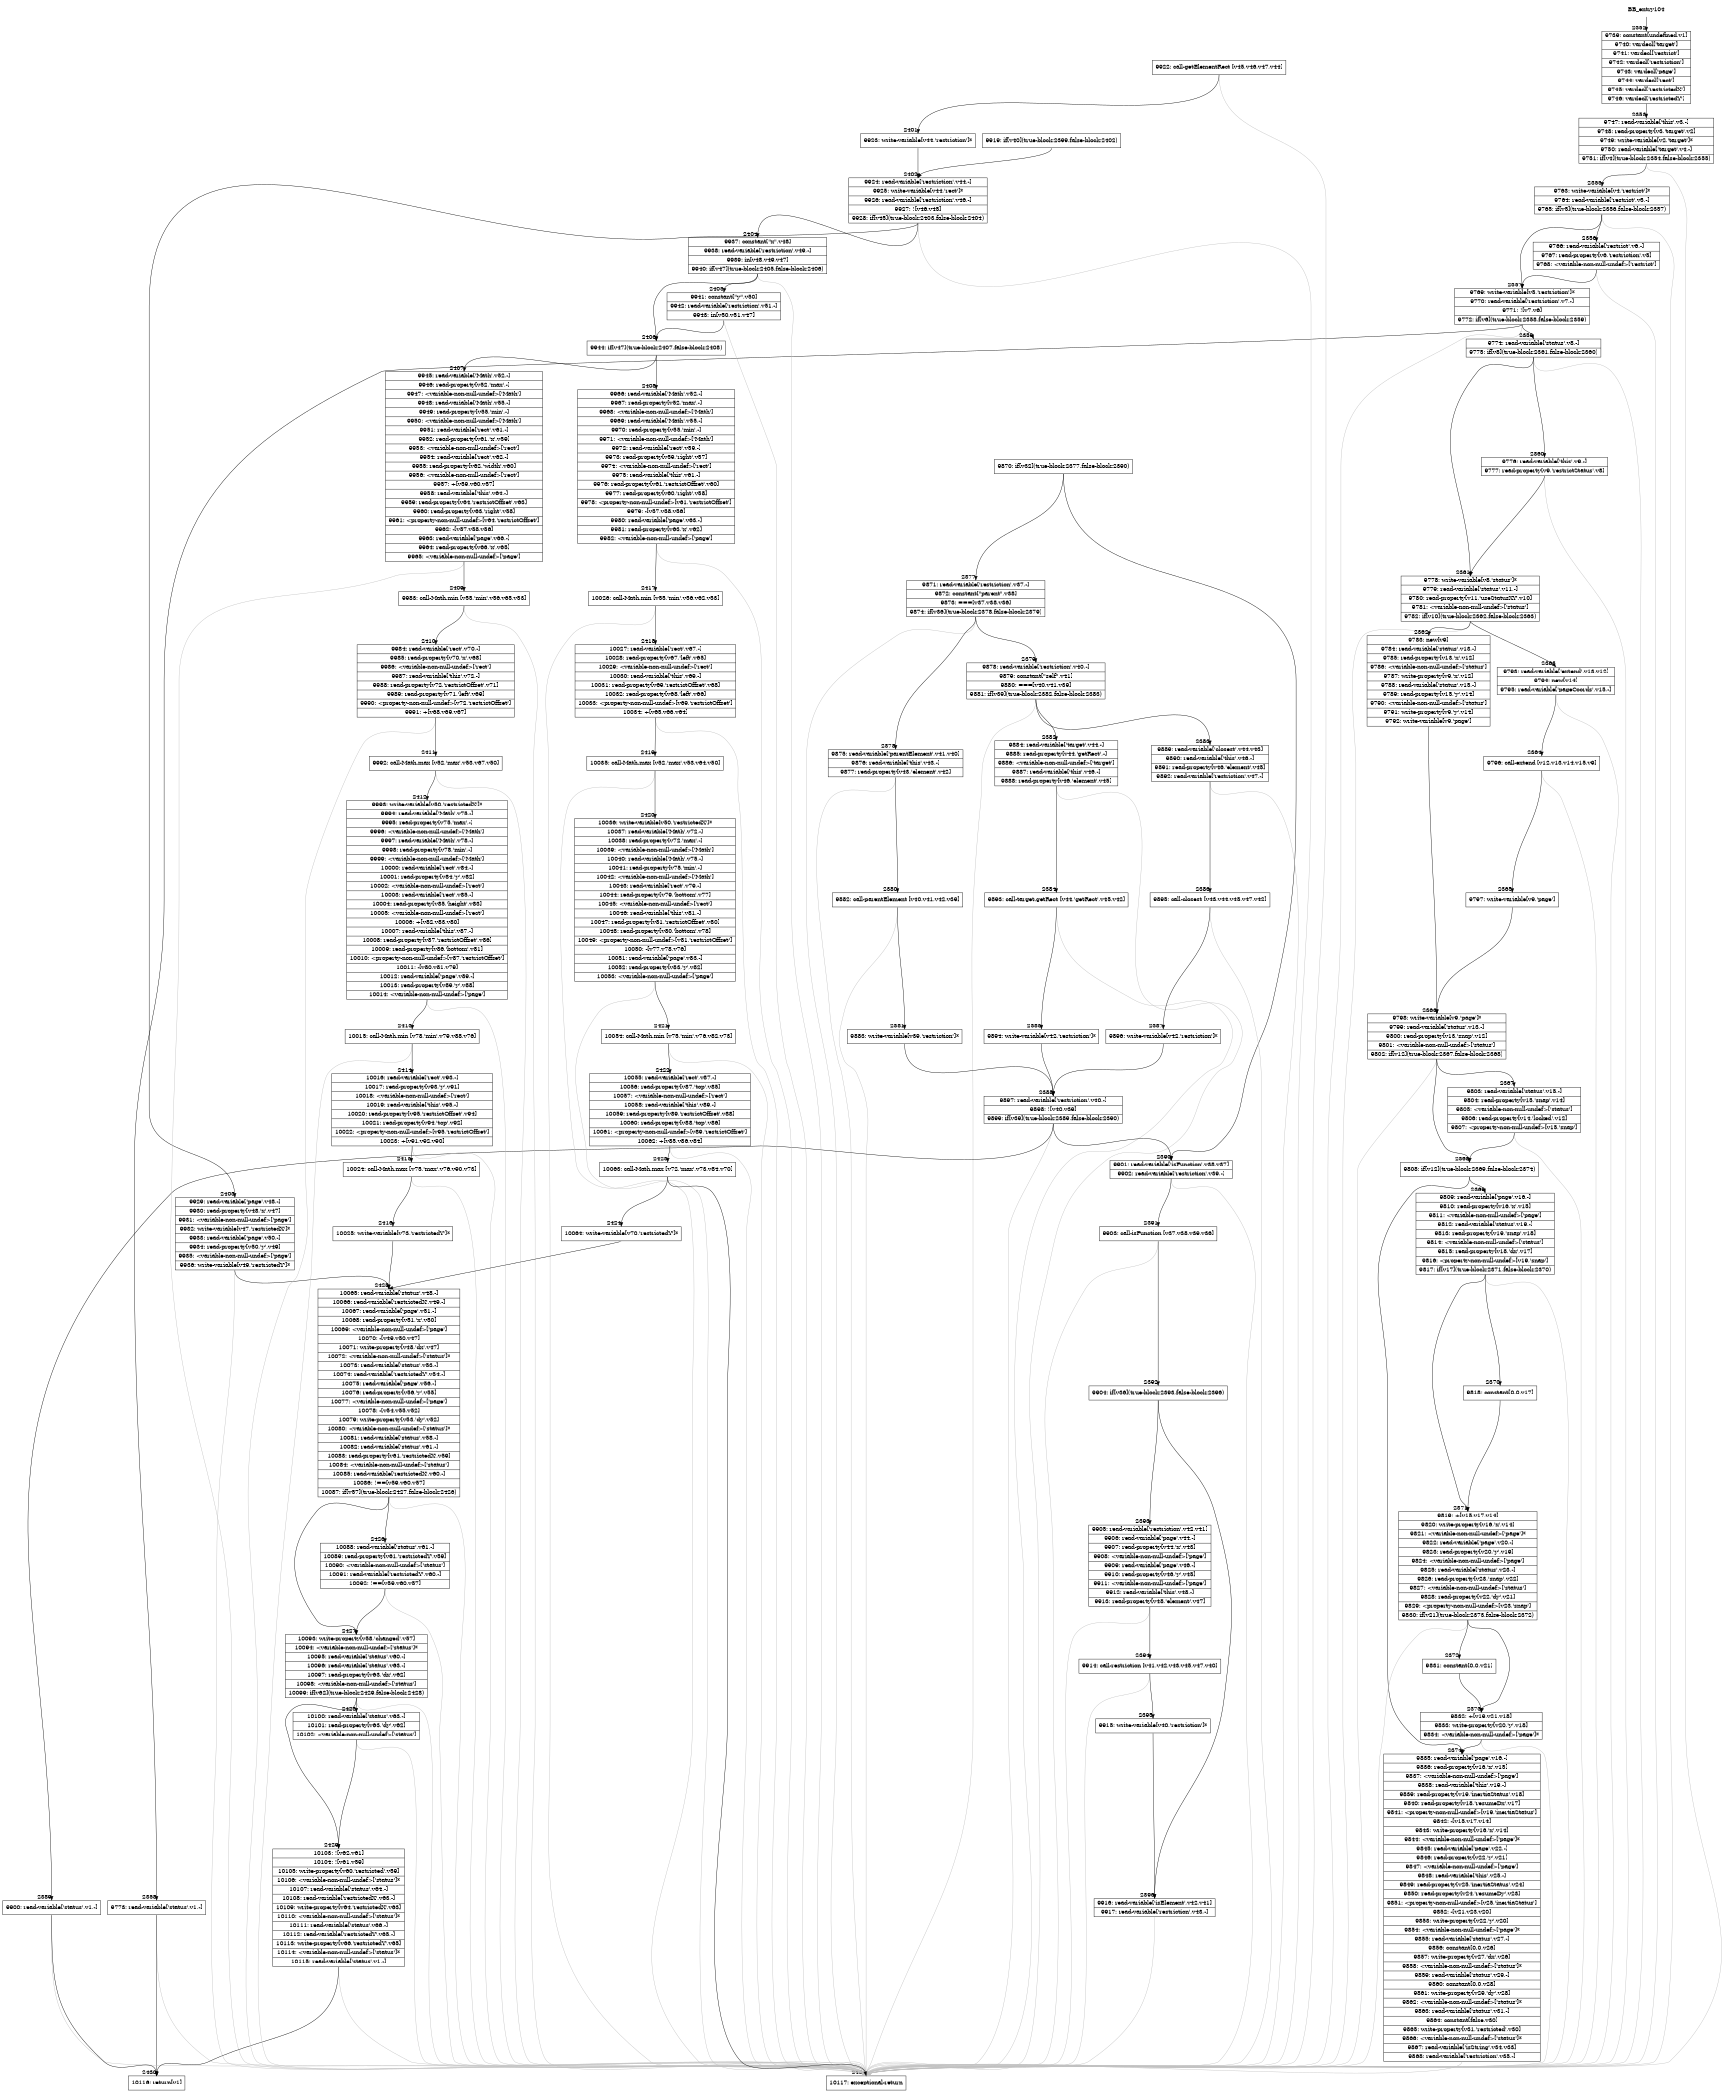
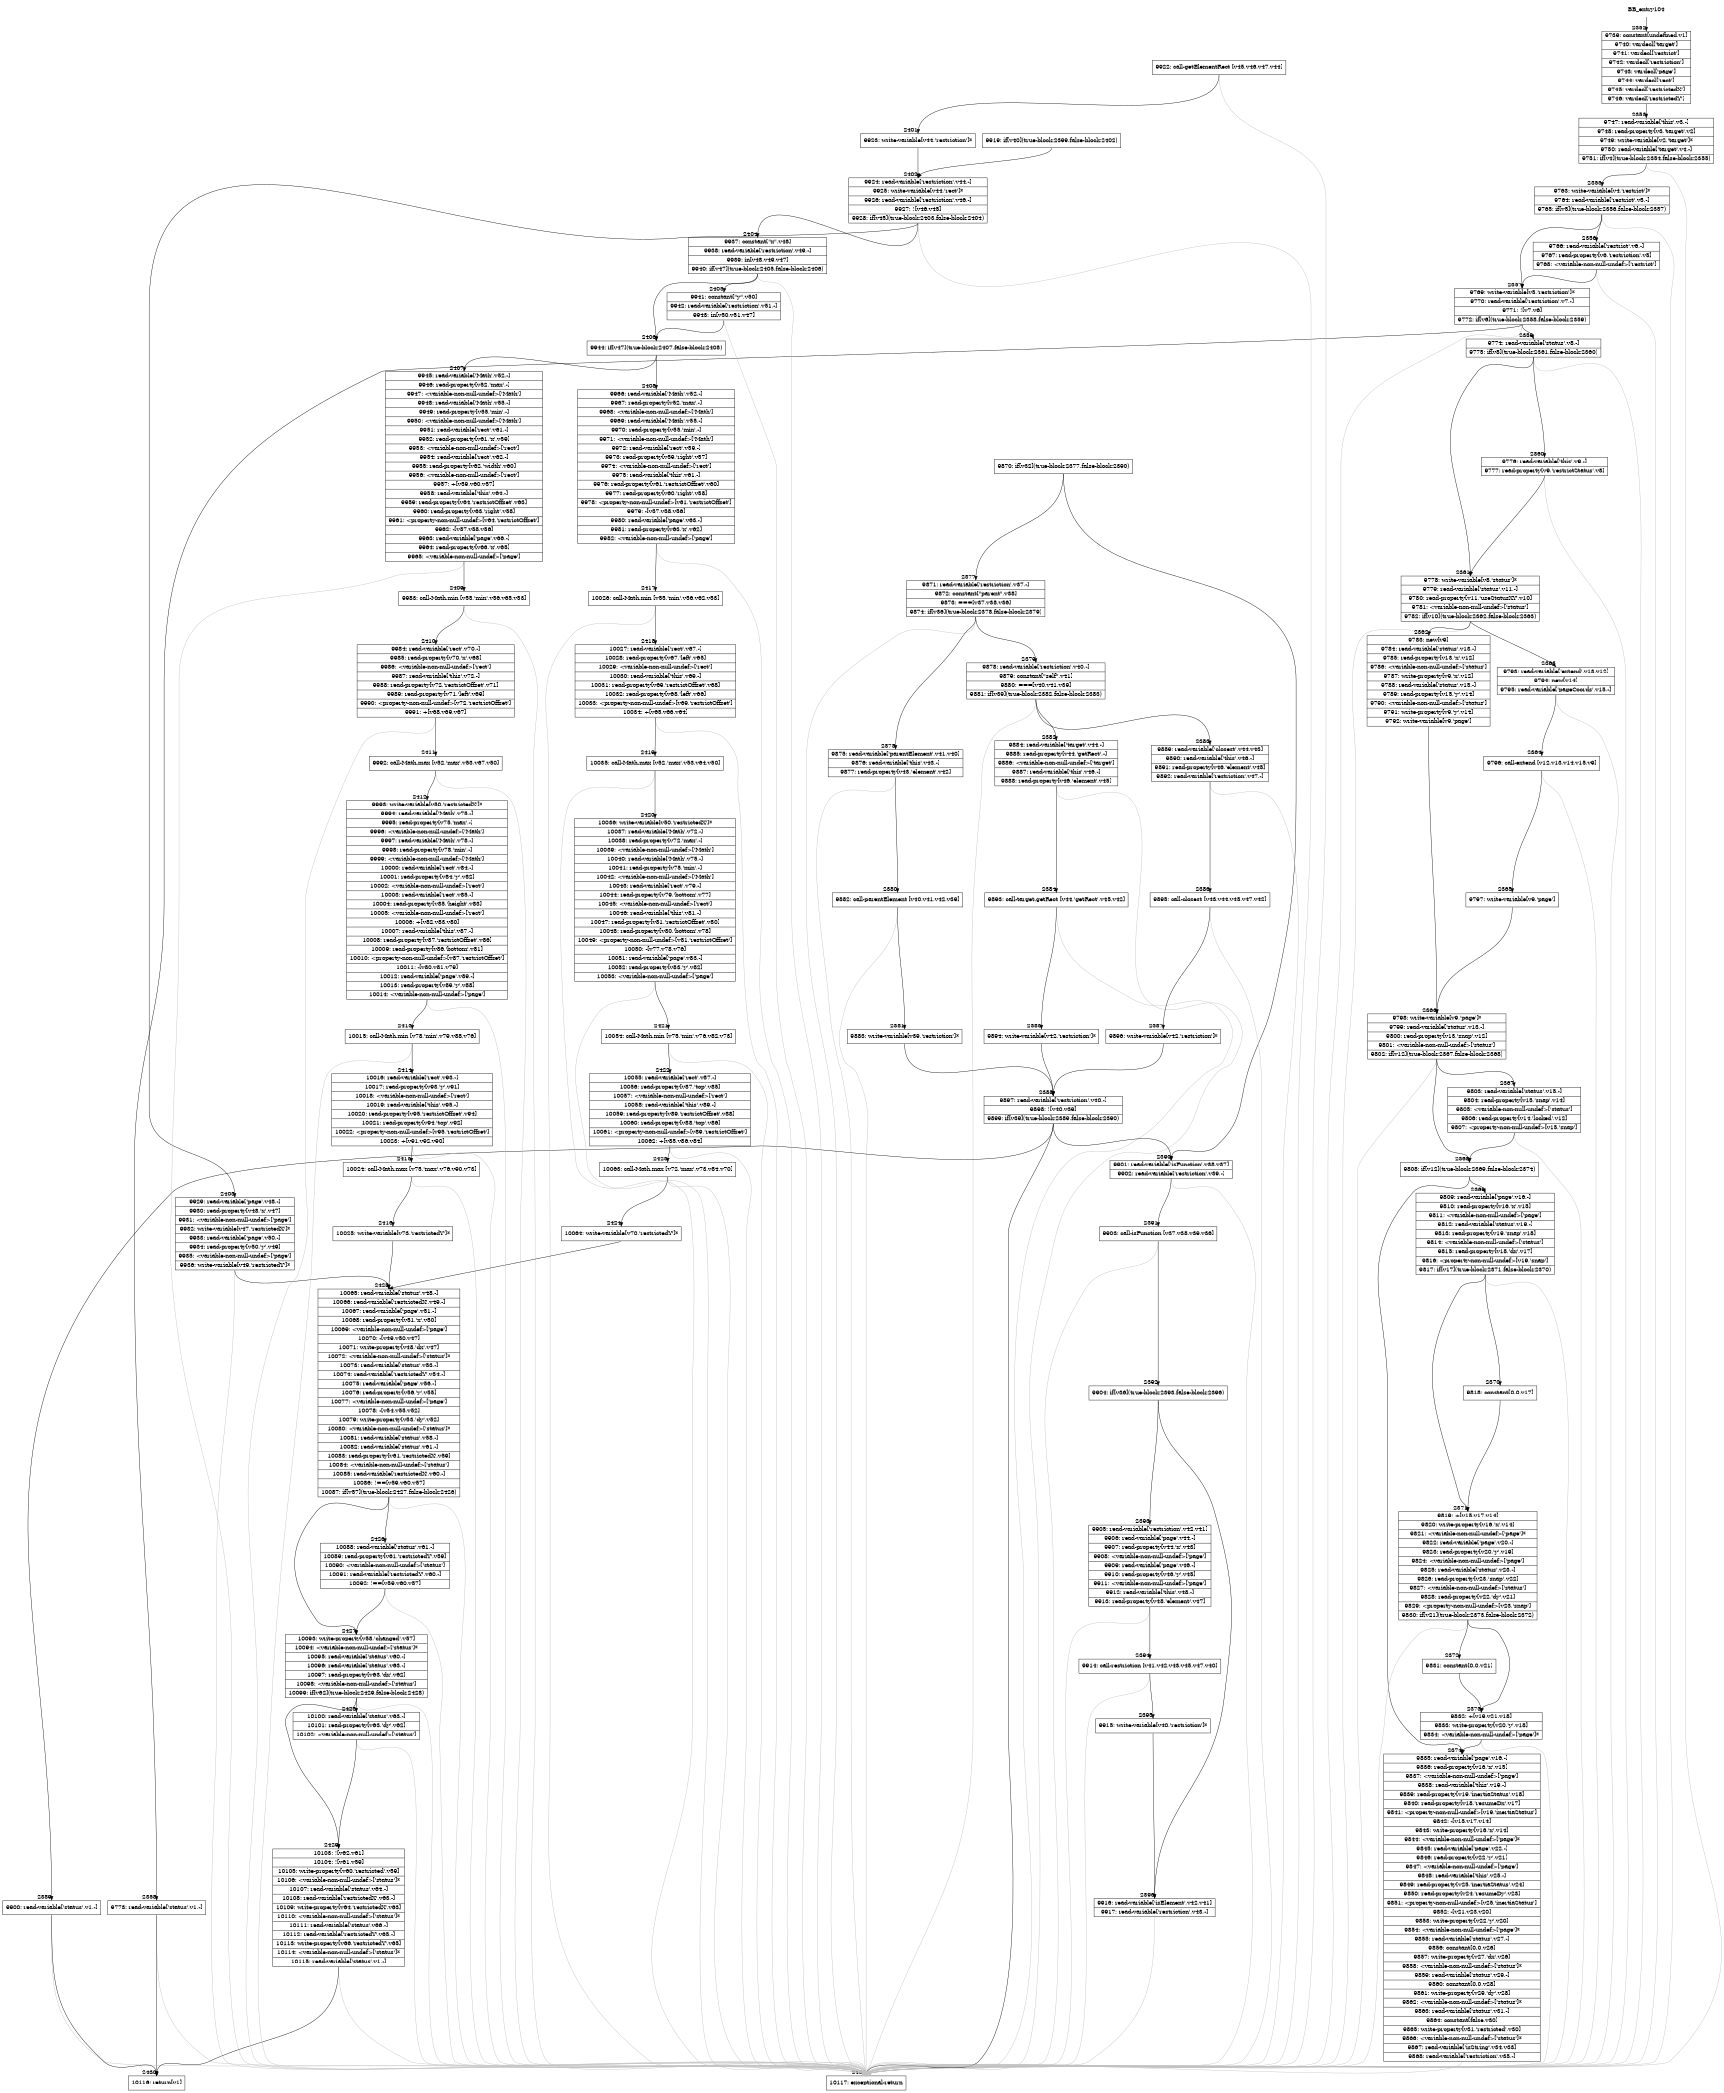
edge "9897: read-variable['restriction',v40,-]" -> "10117: exceptional-return": color gray -> black
edge "10063: call-Math.max [v72,'max',v73,v84,v70]" -> "10117: exceptional-return": color black -> gray
